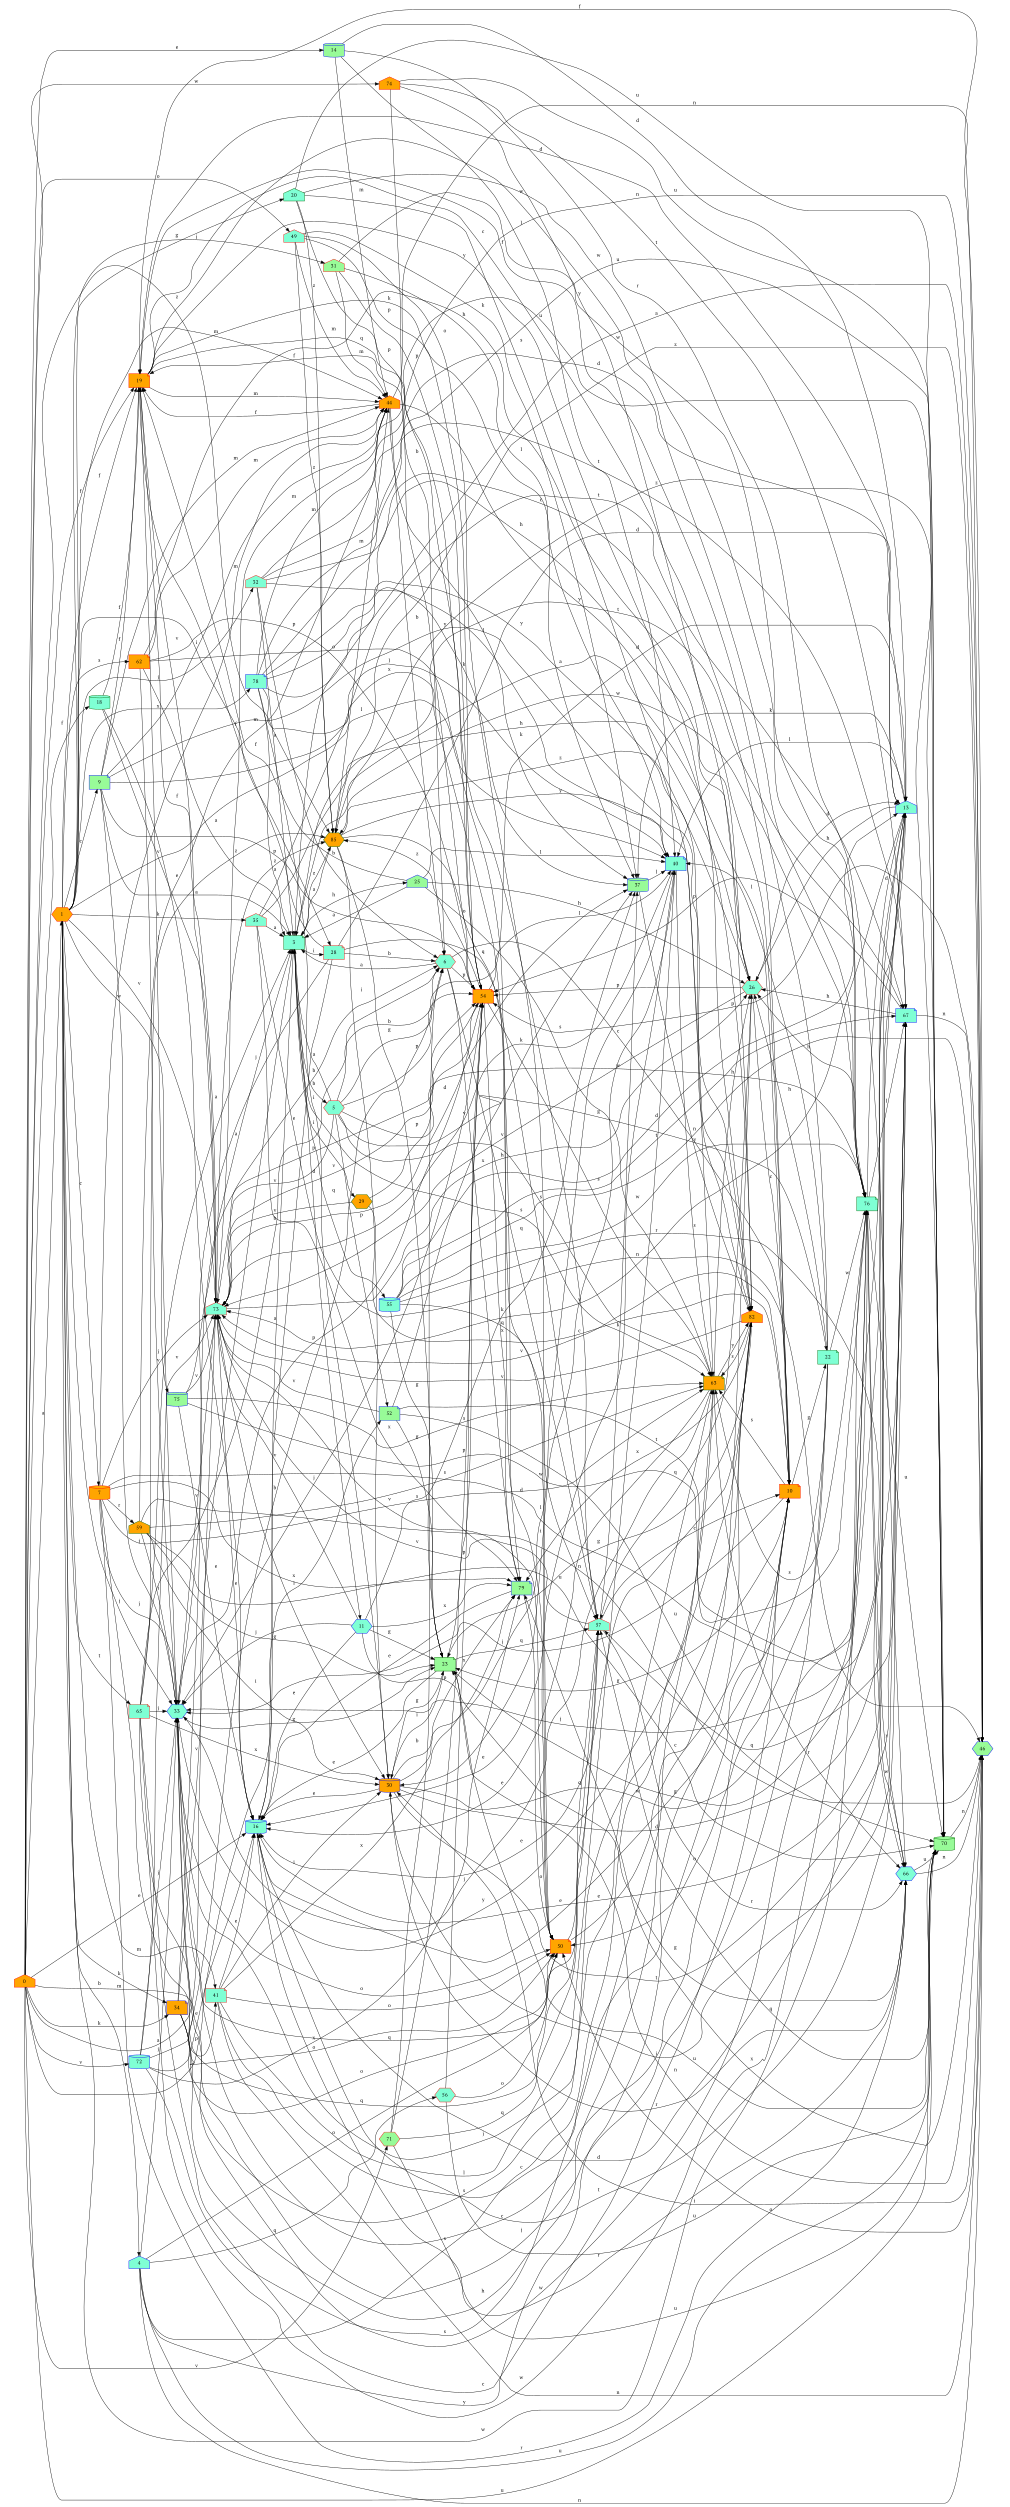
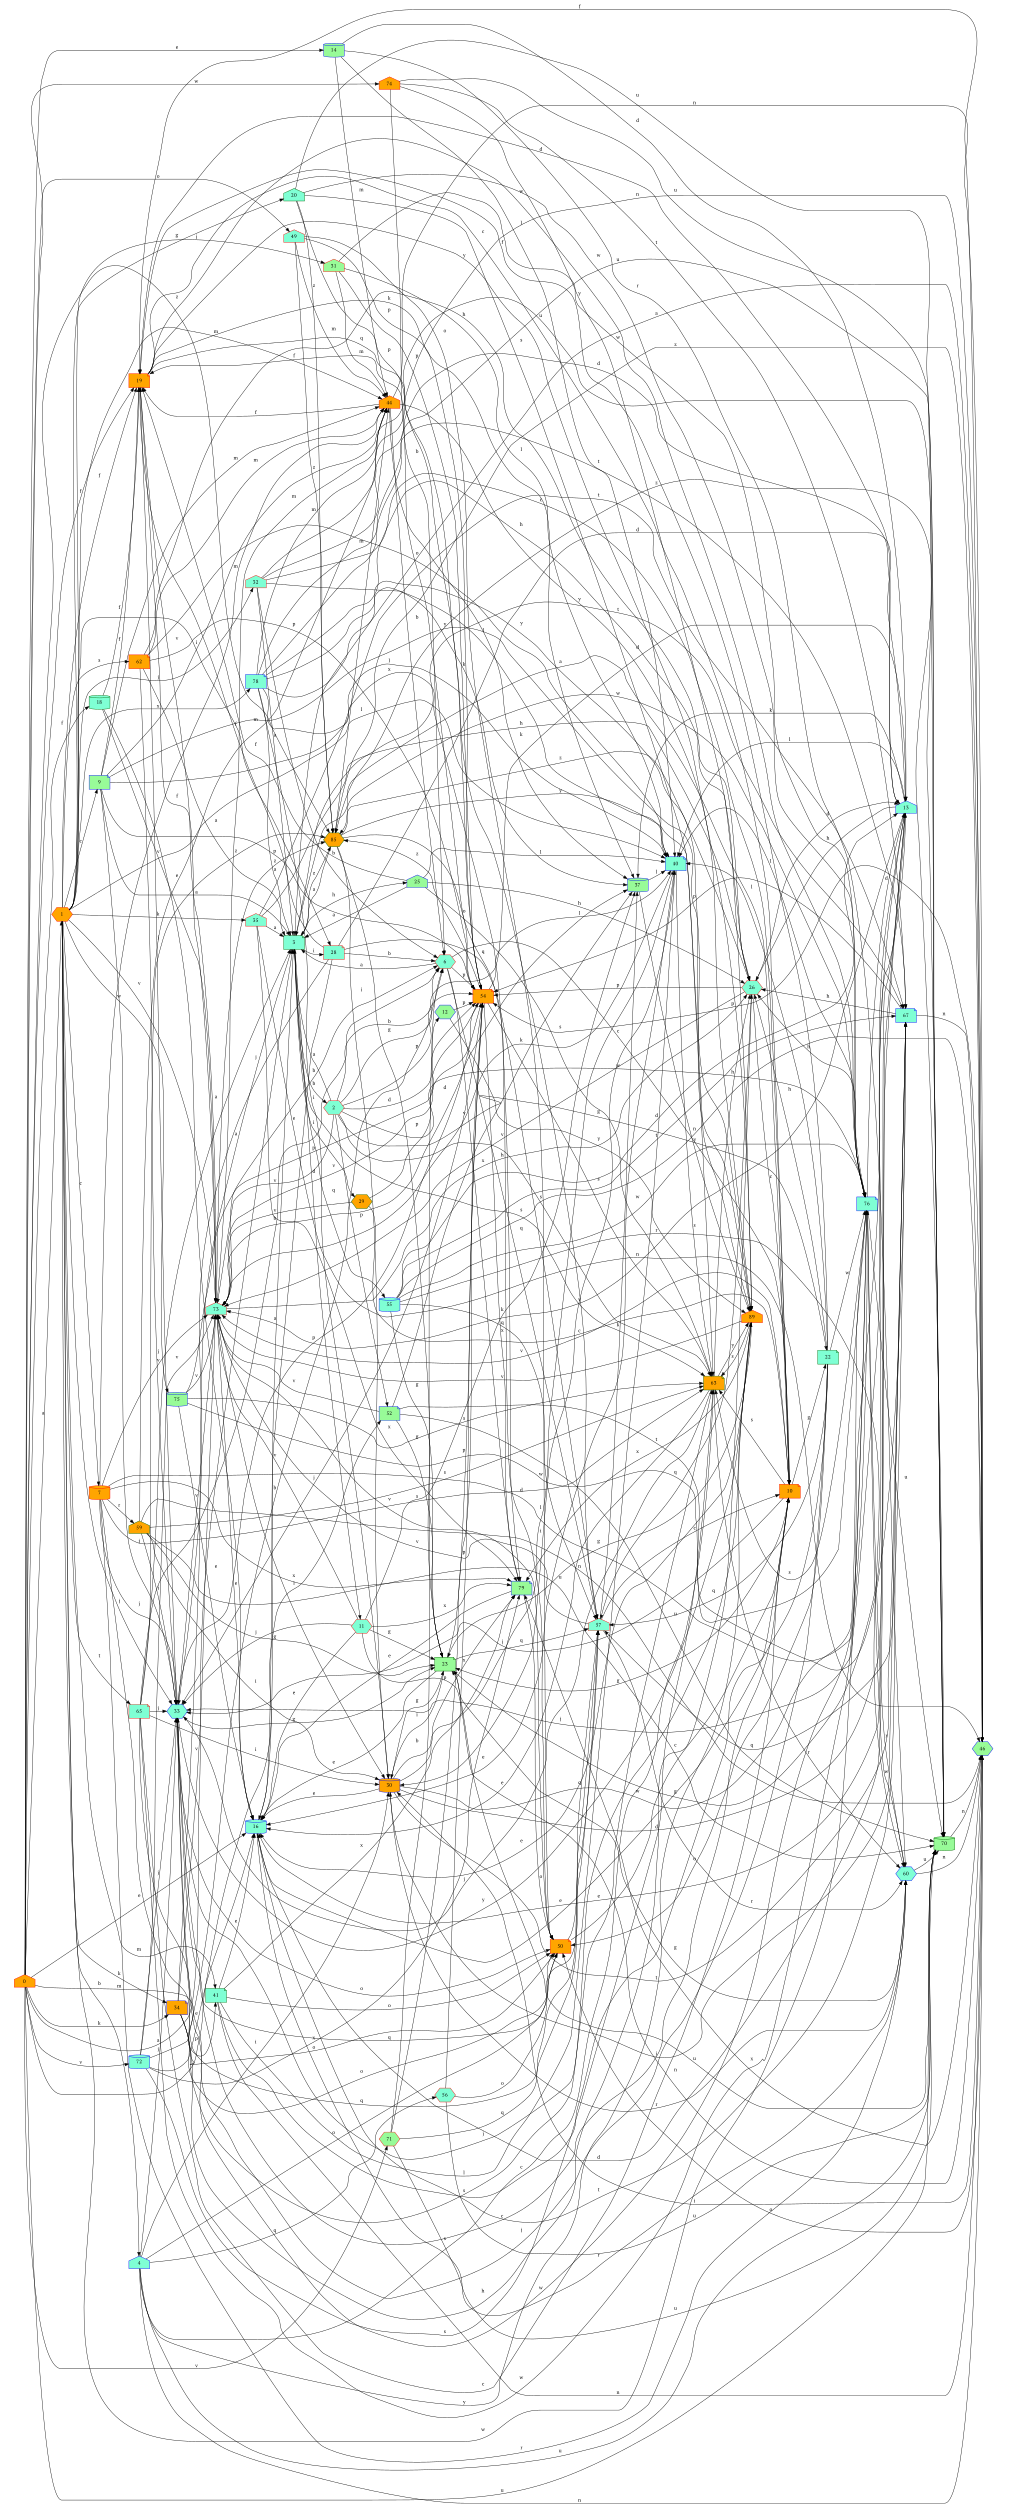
edge "19" -> "44": removed, label "m"
edge "49" -> "37": removed, label "k"
edge "62" -> "50": now "62" -> "40"
node "12": added
edge "76" -> "67": now "76" -> "40"
node "5": label "5" -> "2"
node "76": color darkgreen -> blue
node "82": label "82" -> "89"
node "11": color blue -> red
edge "65" -> "30": label "x" -> "i"
node "66": label "66" -> "60"
edge "41" -> "30": now "4" -> "30"
edge "70" -> "57": now "22" -> "57"
node "41": color red -> darkgreen
